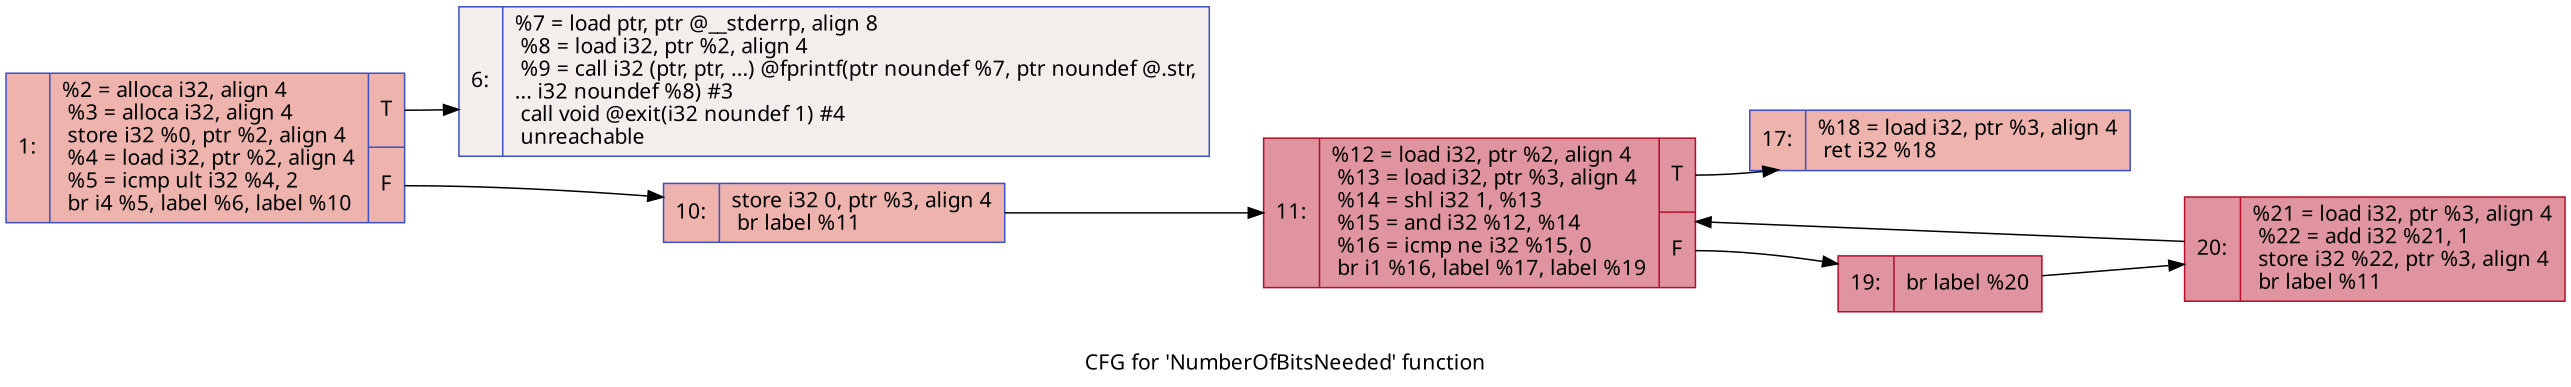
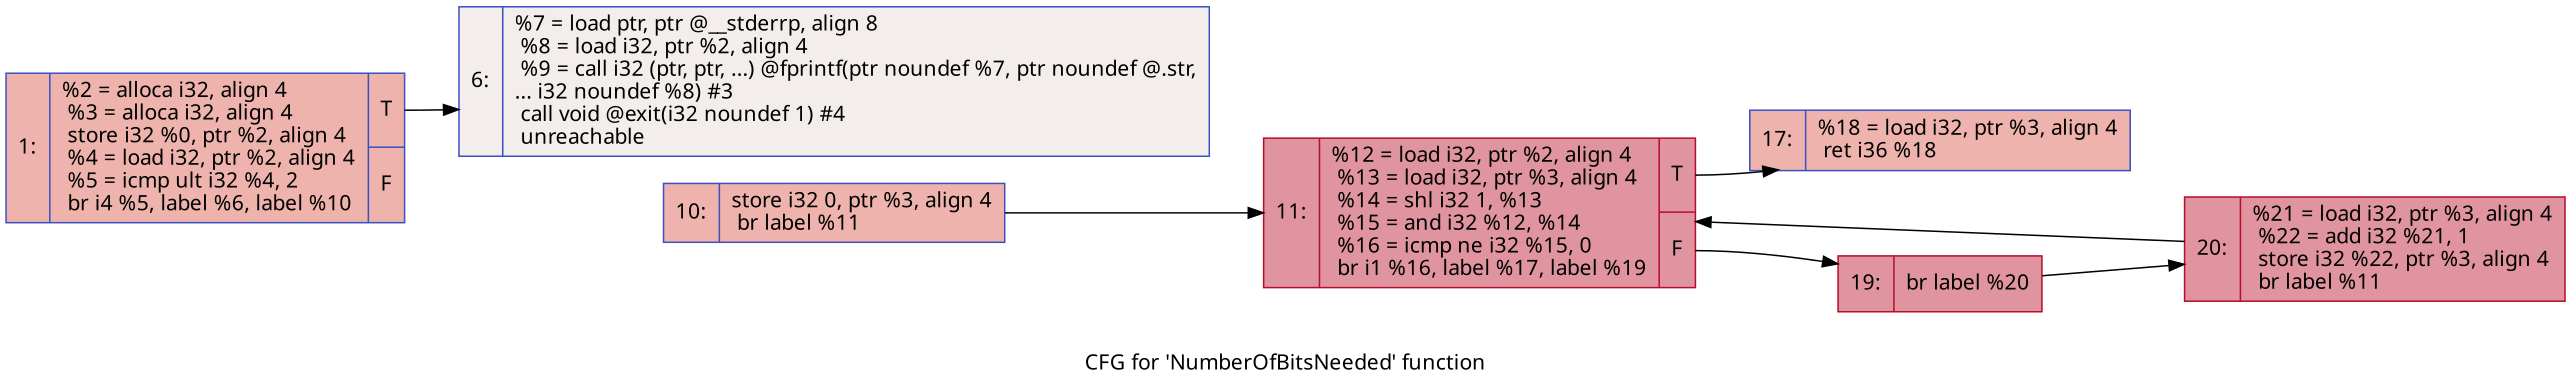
node "17:": text "ret i32 %18" -> "ret i36 %18"
edge "1:" -> "10:": removed
